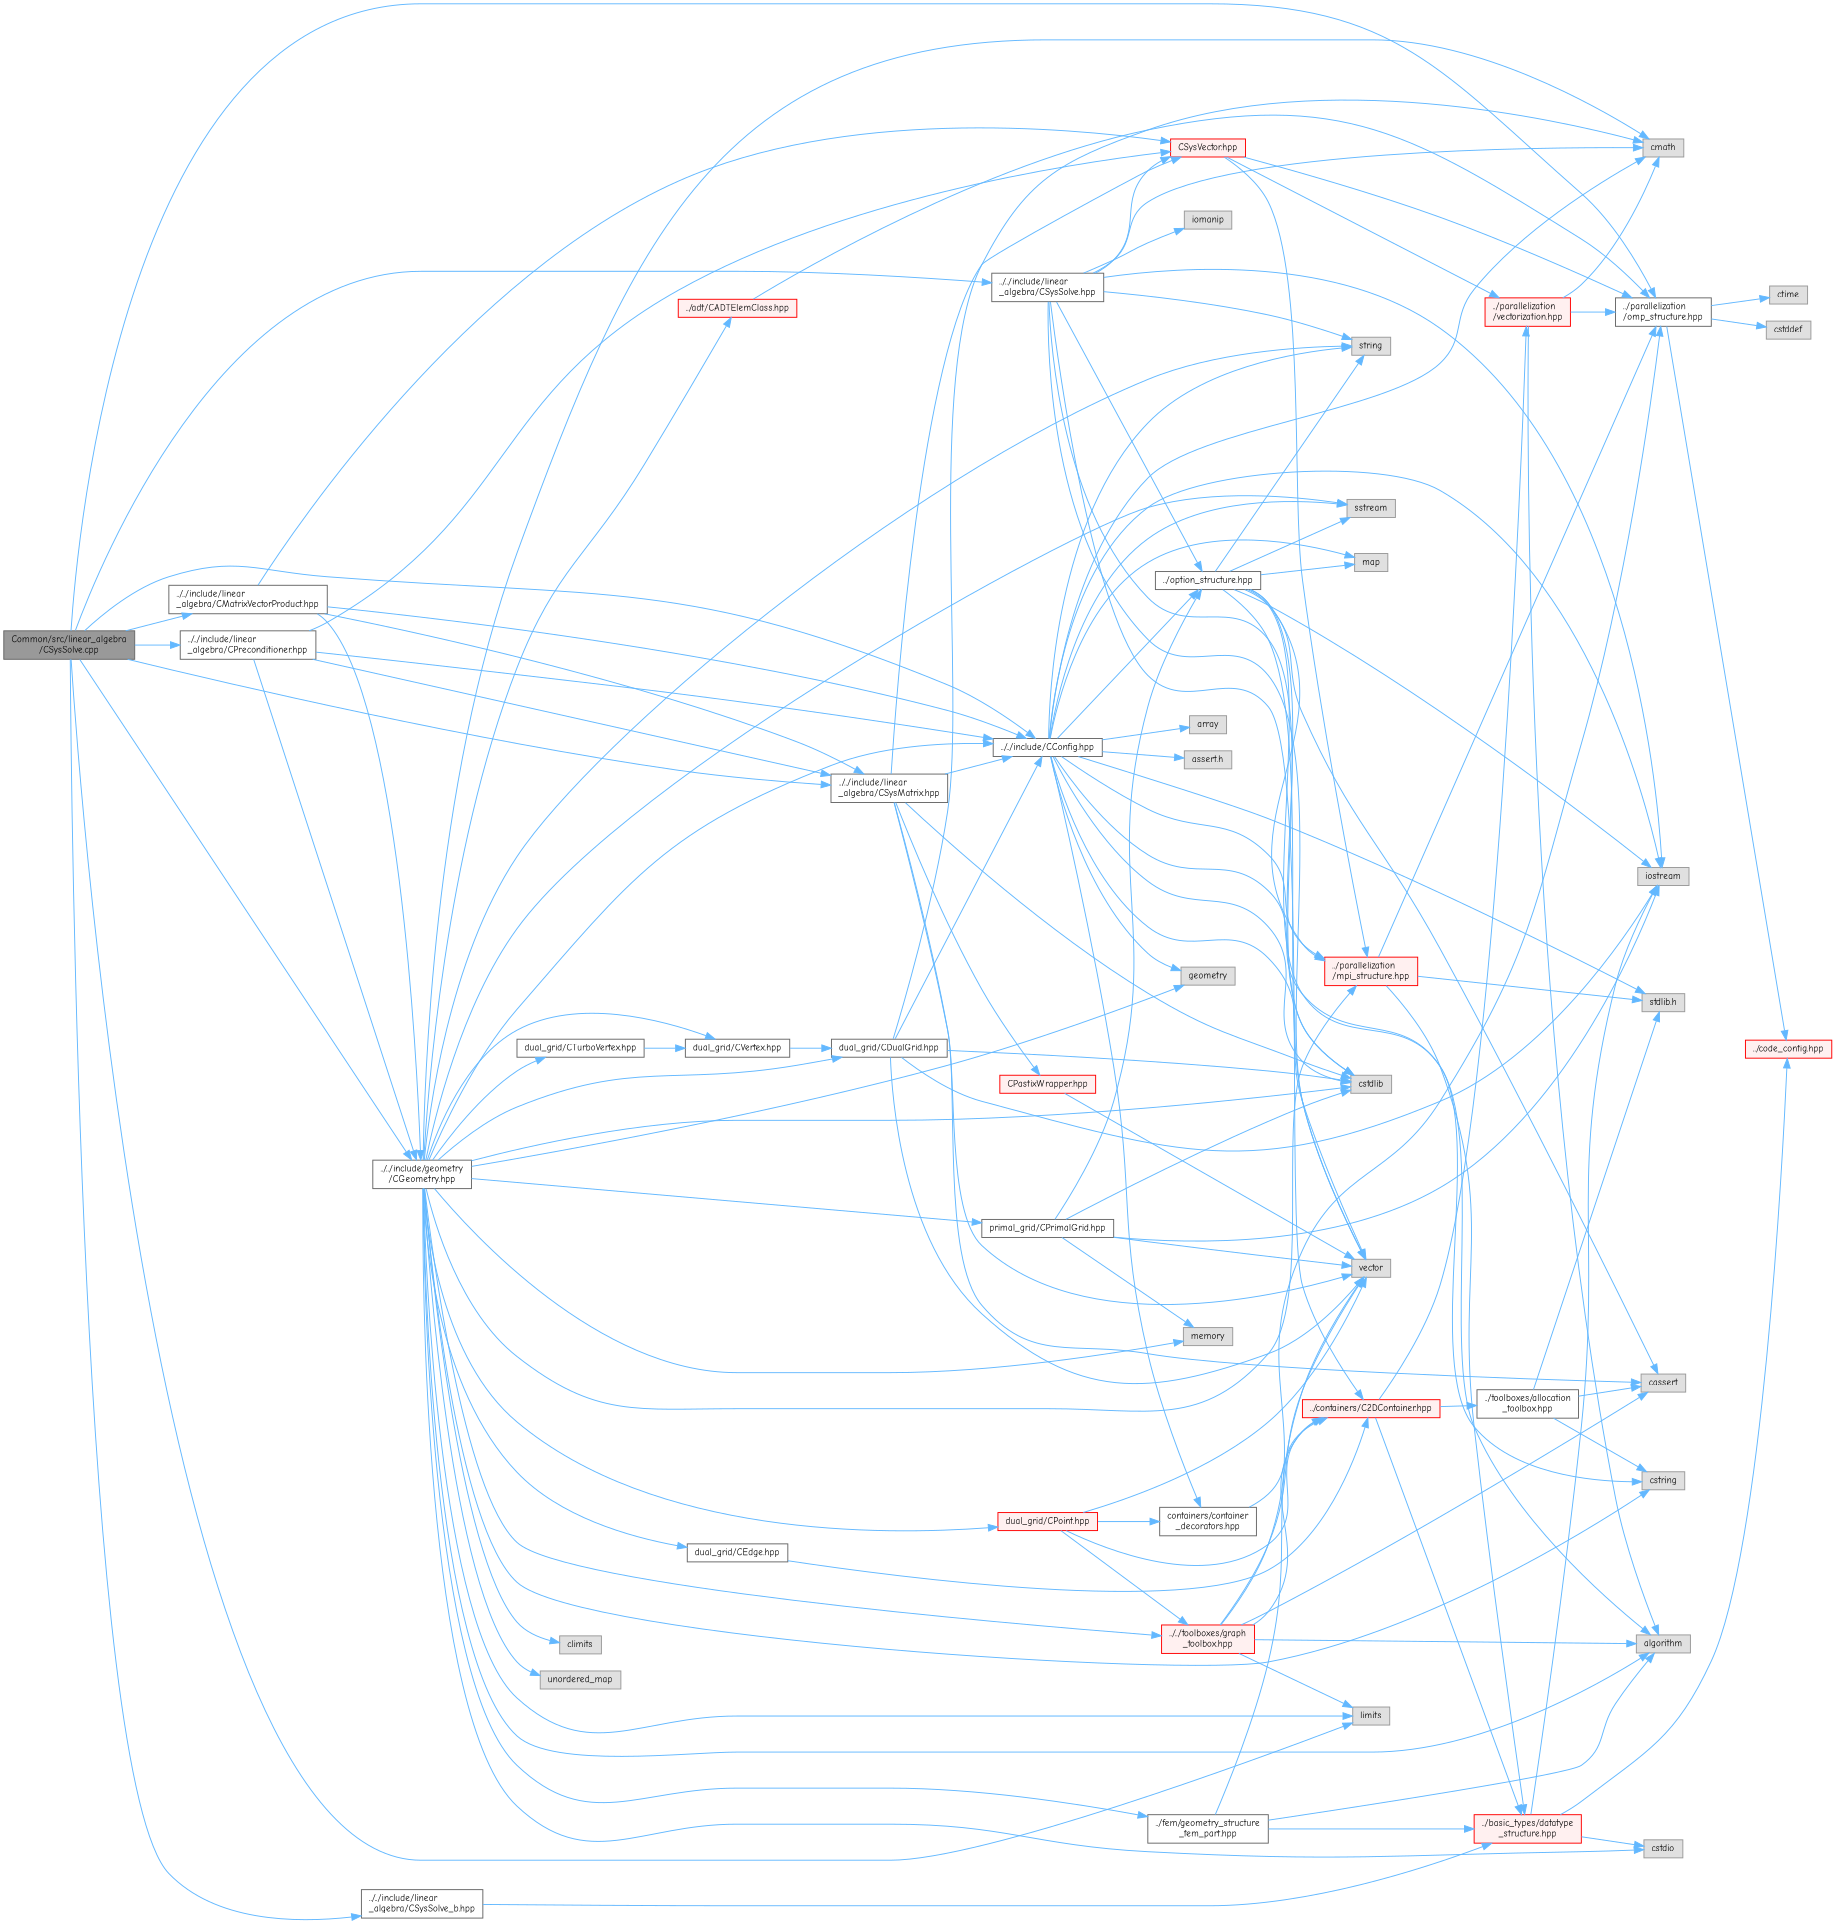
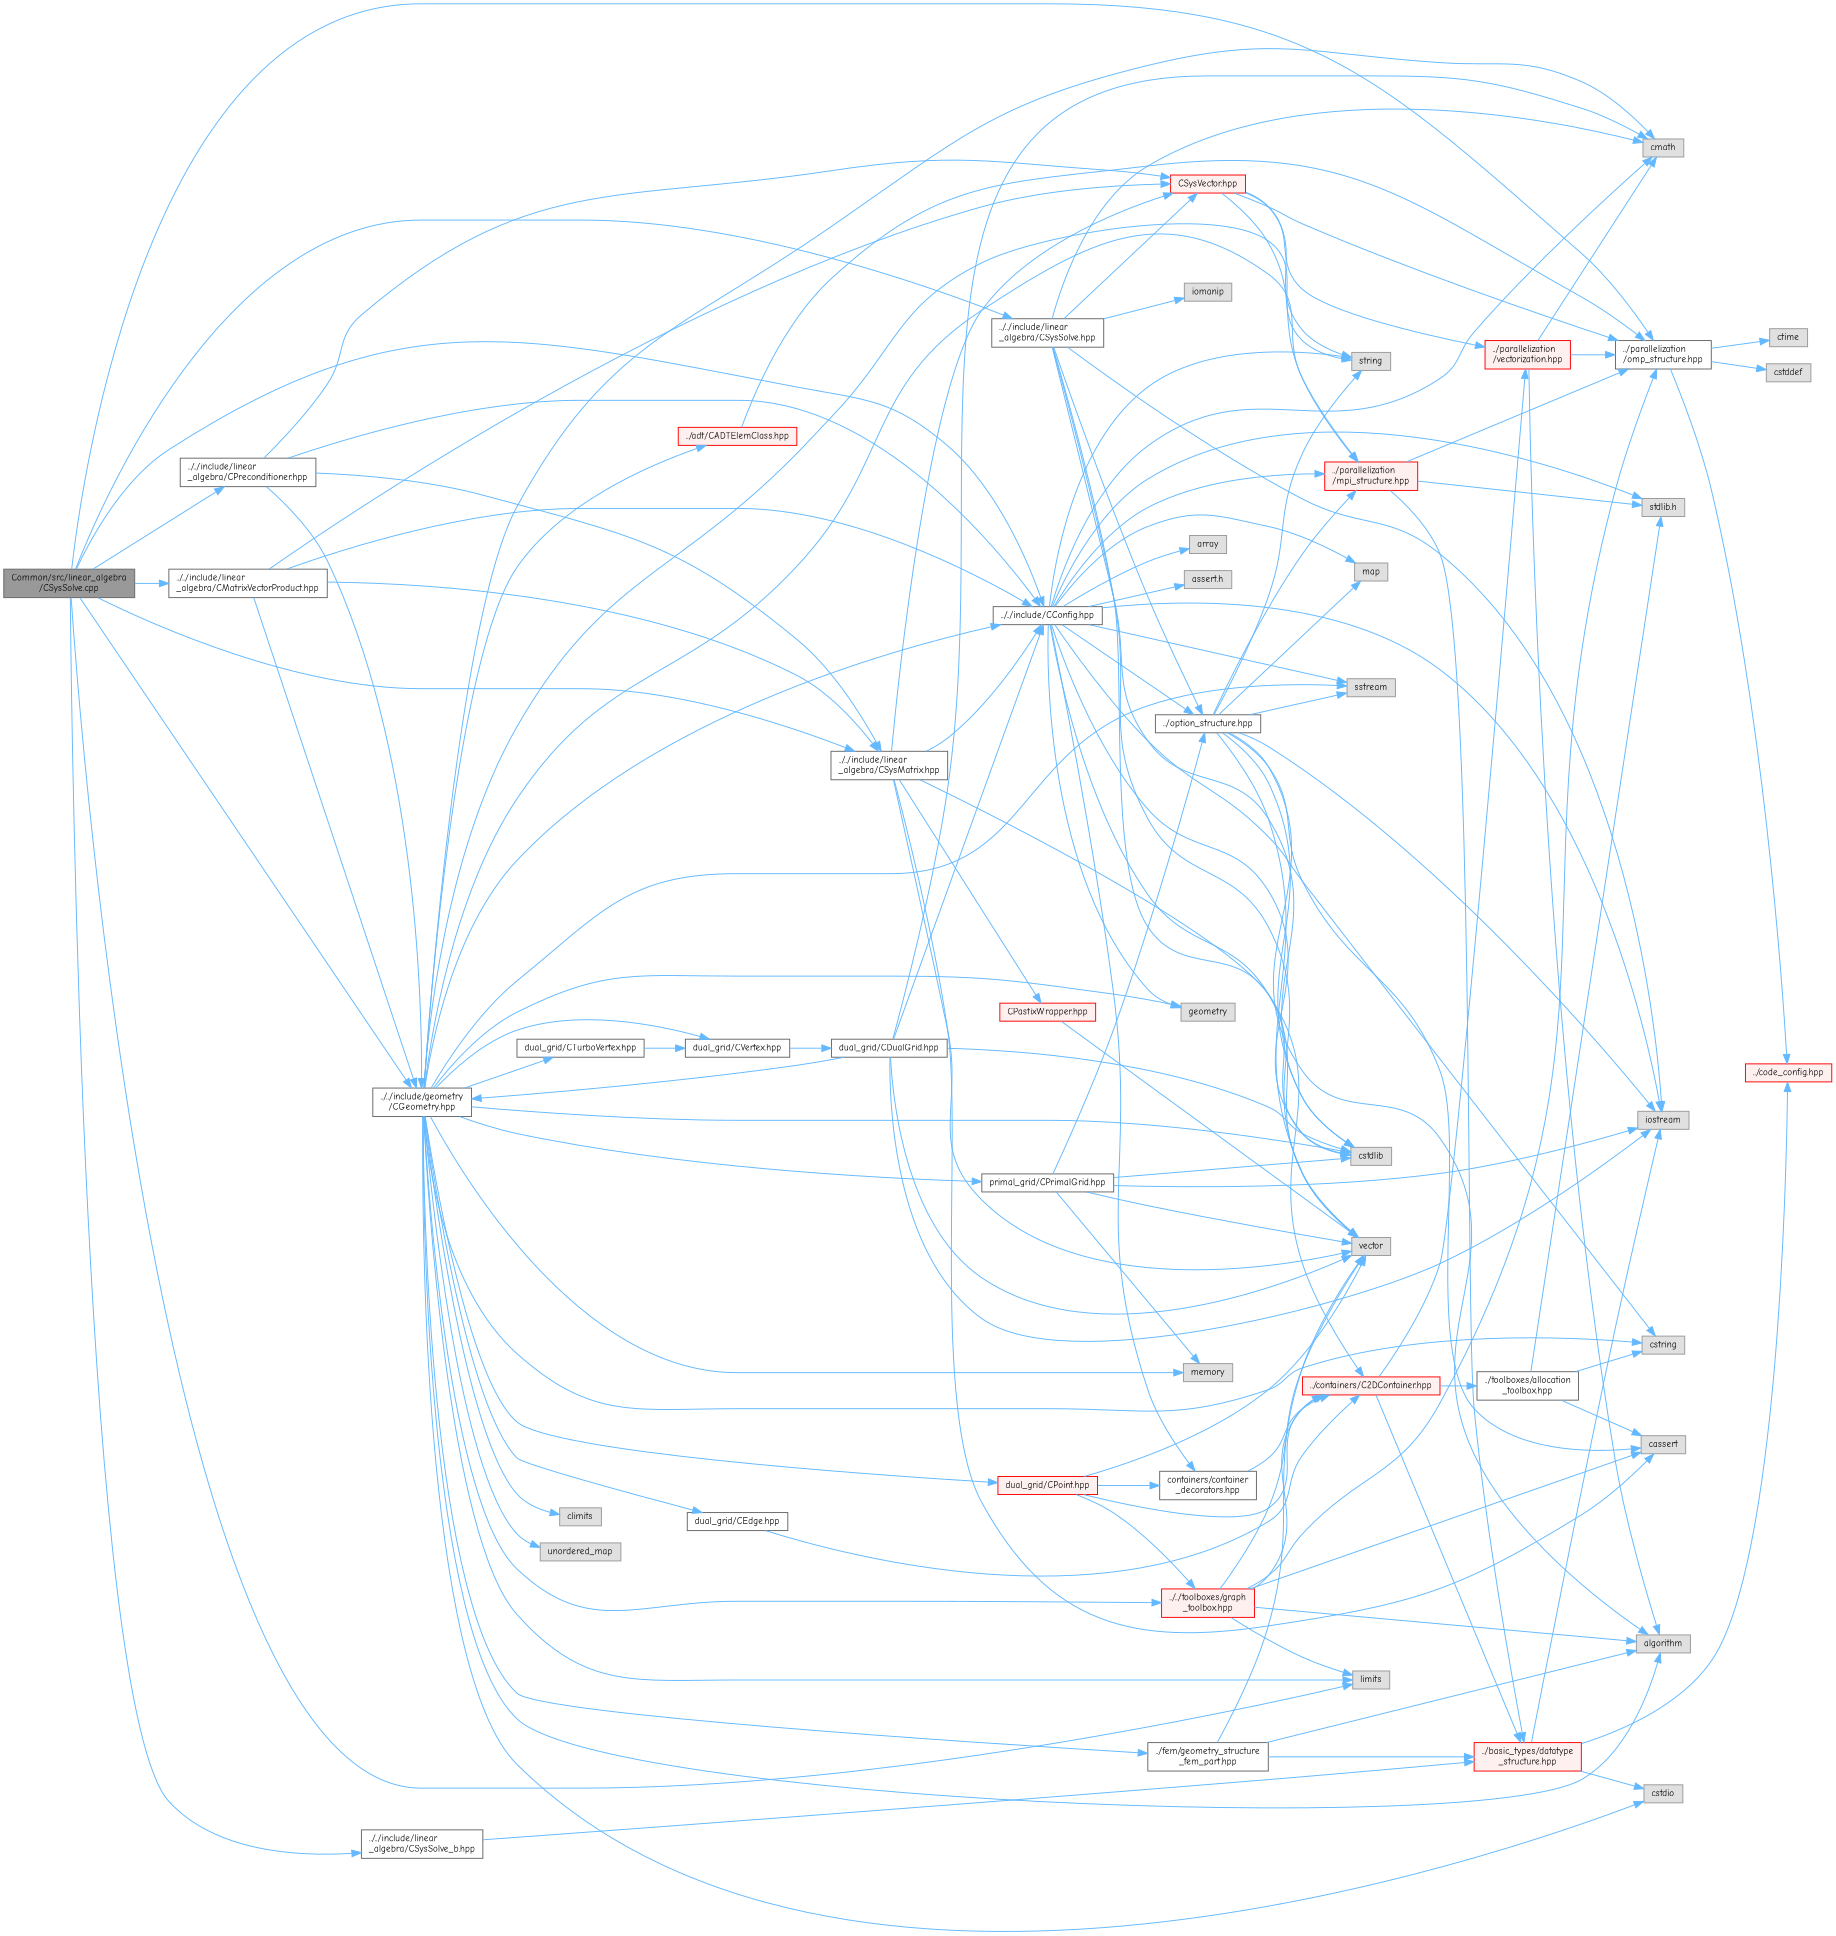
edge "../../include/linear _algebra/CSysSolve.hpp" -> "string": now "CSysVector.hpp" -> "string"
edge "../../include/geometry /CGeometry.hpp" -> "dual_grid/CDualGrid.hpp": reversed
